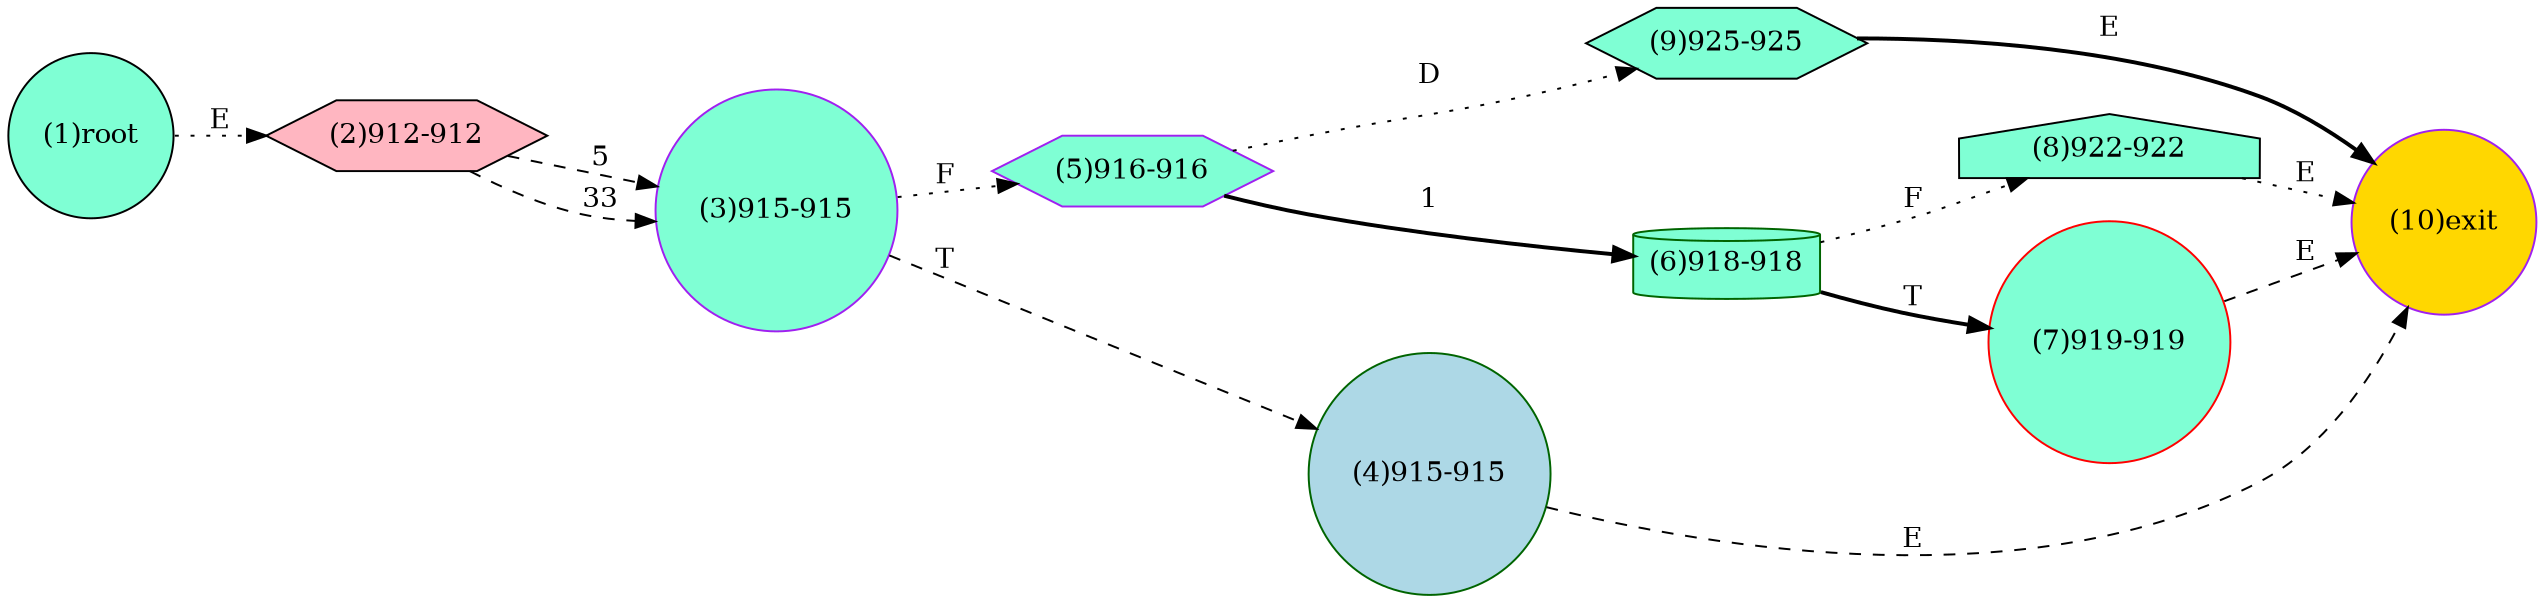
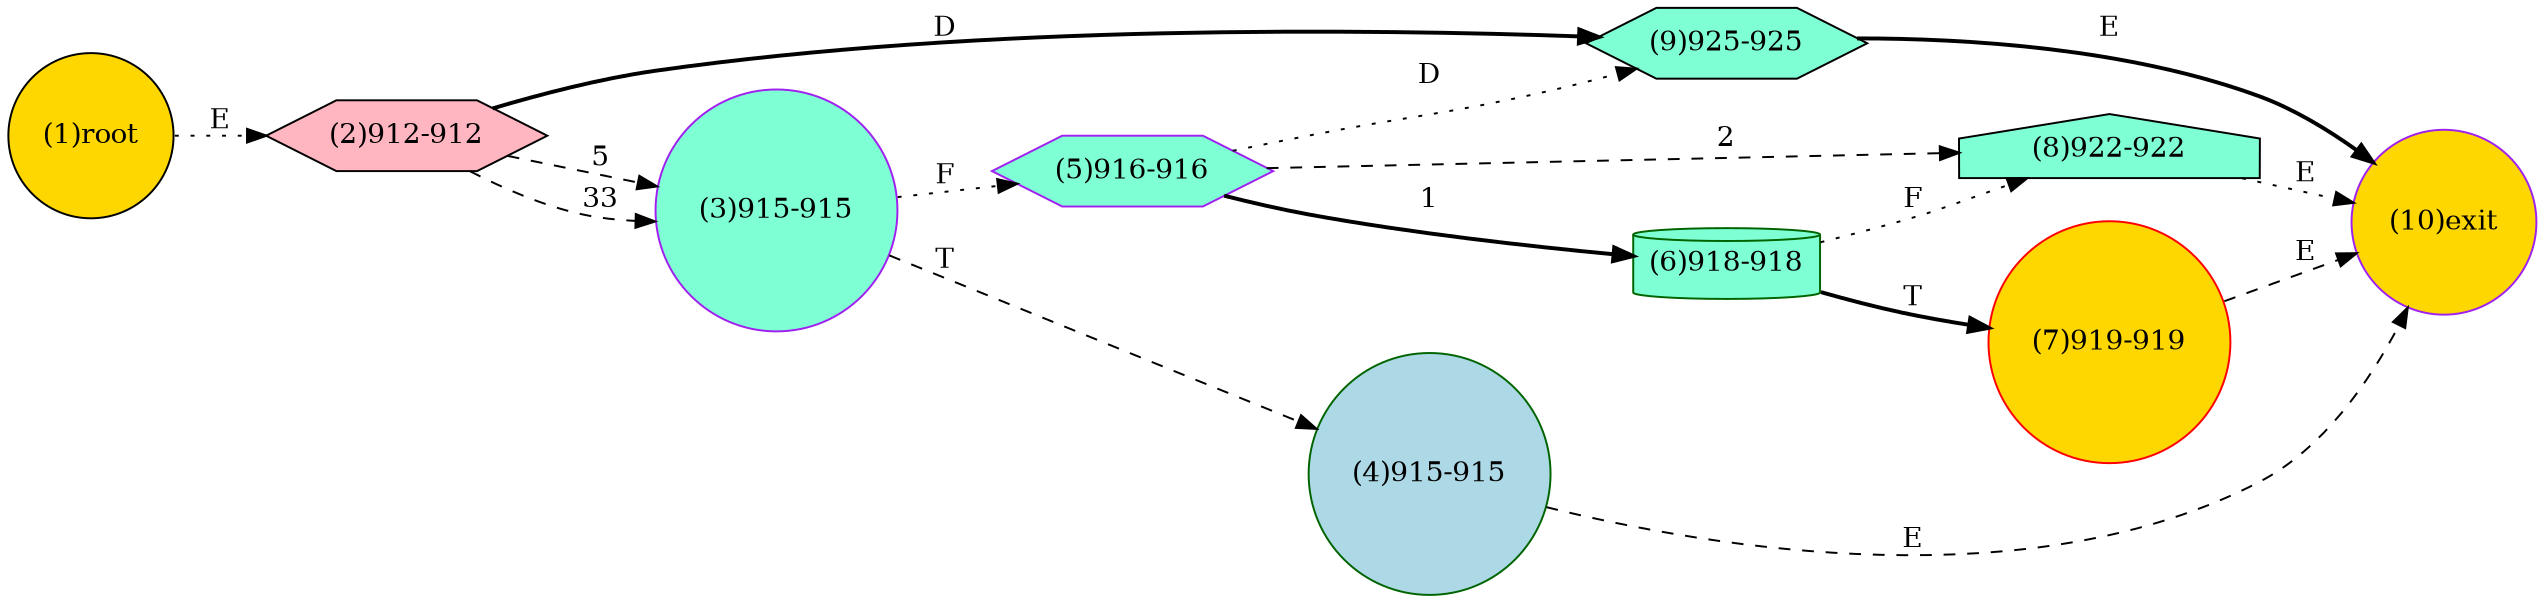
edge "(2)912-912" -> "(9)925-925": added, label "D"
node "(1)root": fillcolor aquamarine -> gold
edge "(5)916-916" -> "(8)922-922": added, label "2"
node "(7)919-919": fillcolor aquamarine -> gold
